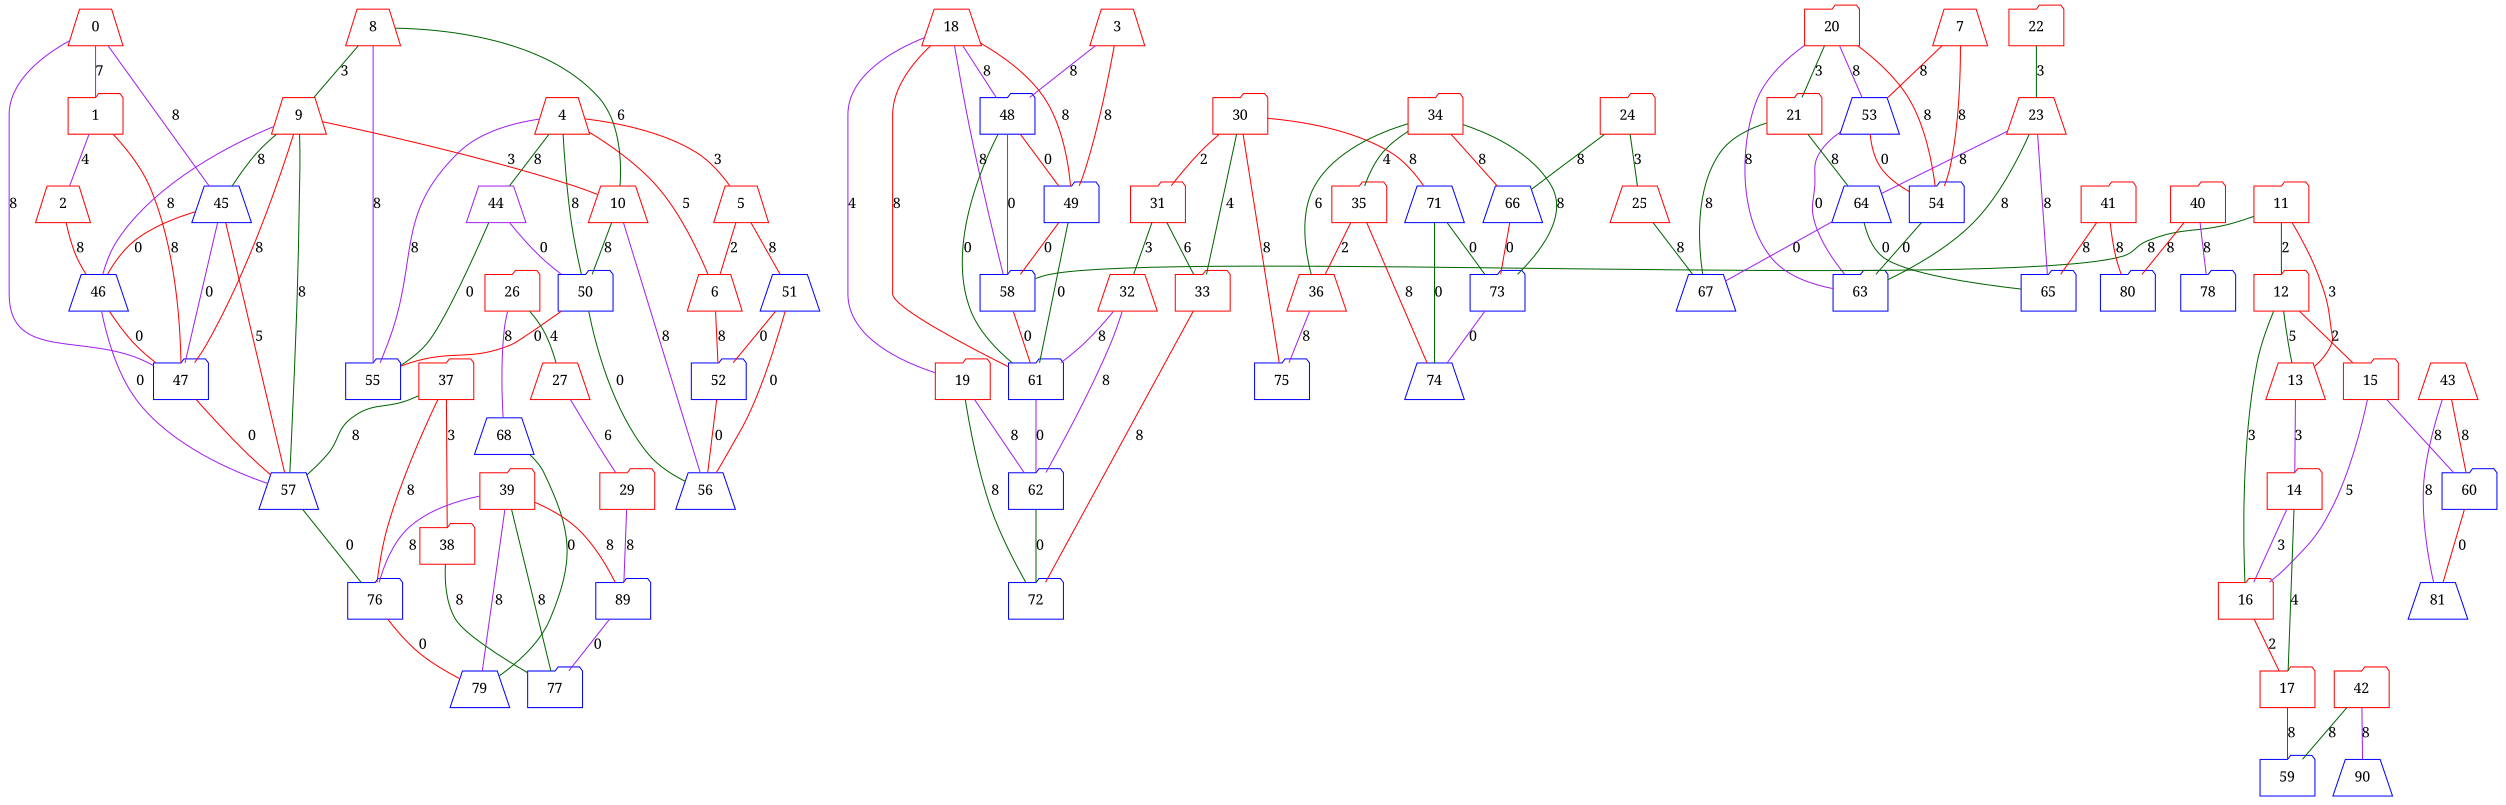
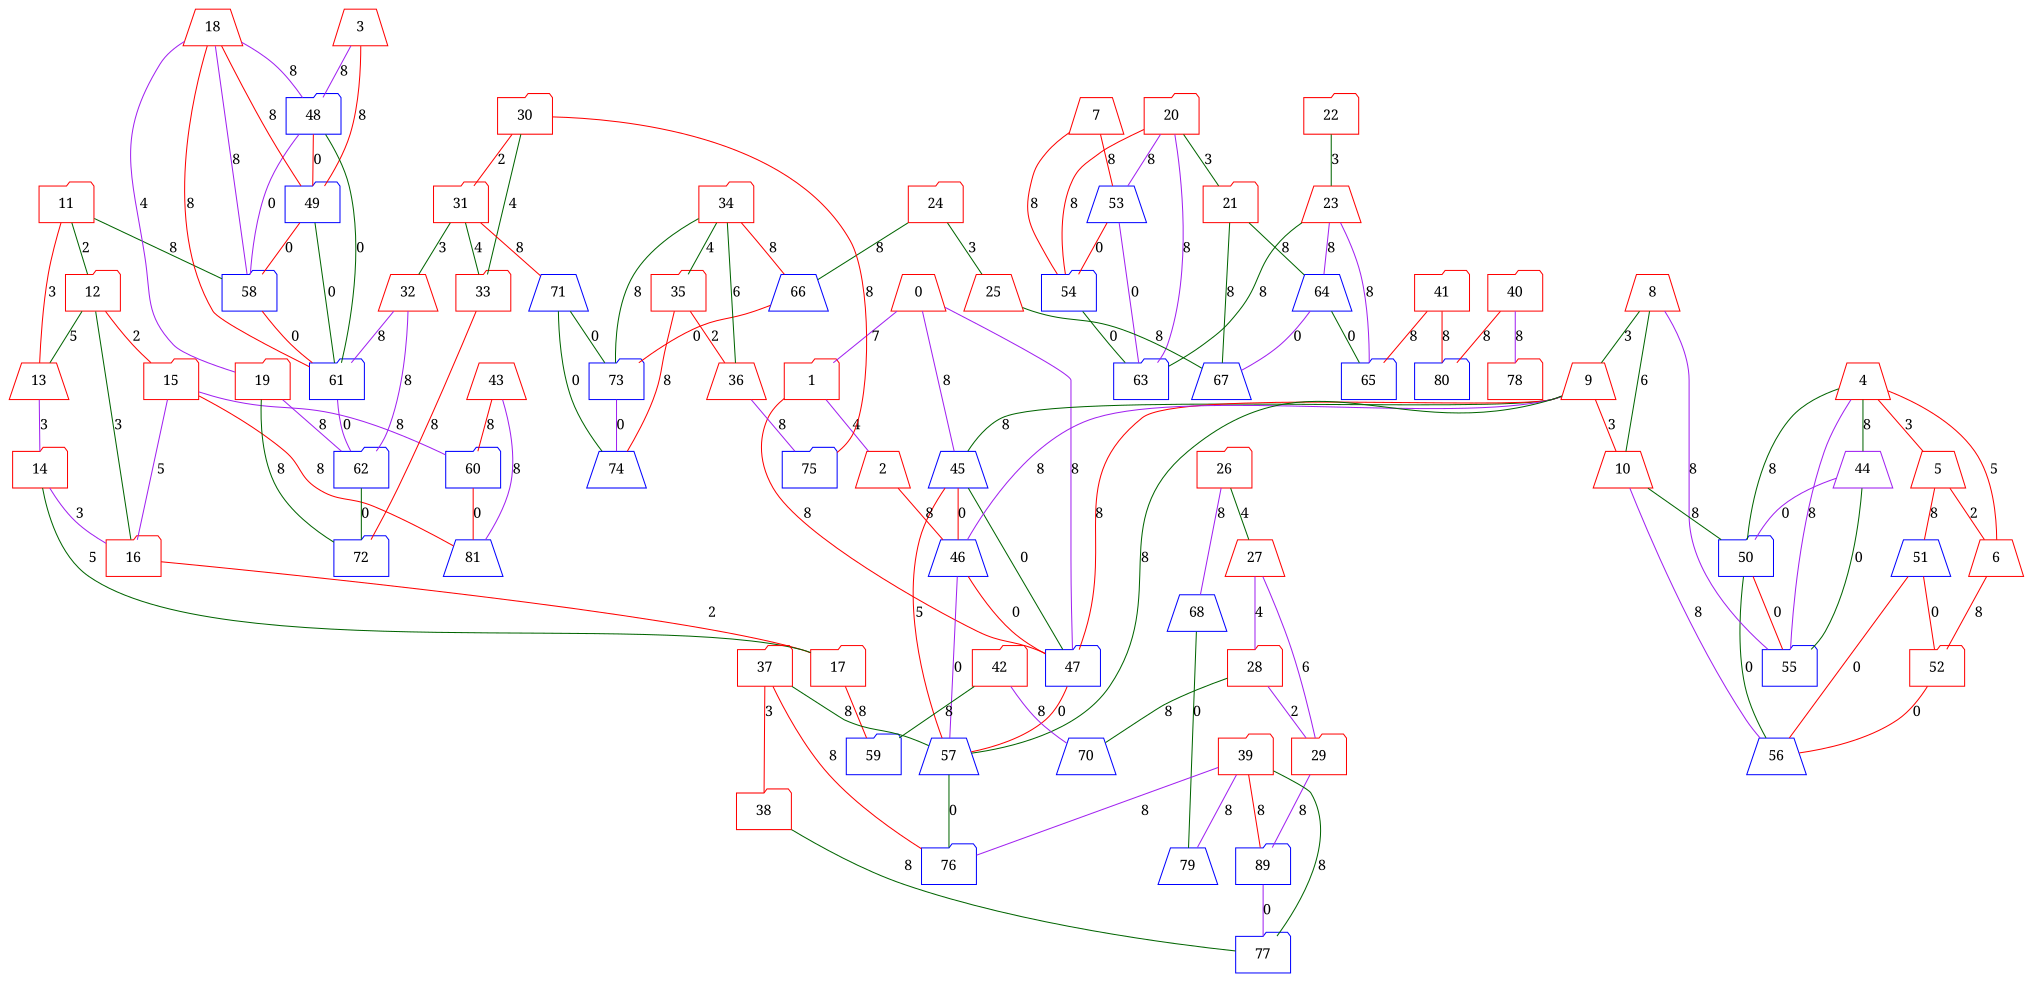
edge "30" -- "71": now "31" -- "71"
edge "31" -- "33": label "6" -> "4"
edge "45" -- "47": color purple -> darkgreen
node "78": color blue -> red
node "52": color blue -> red
edge "15" -- "81": added, label "8"
edge "14" -- "17": label "4" -> "5"
edge "76" -- "79": removed, label "0"
node "28": added
node "90": label "90" -> "70"
